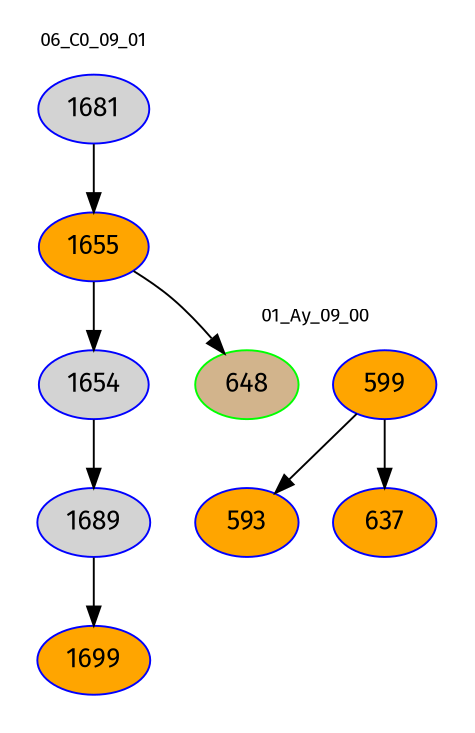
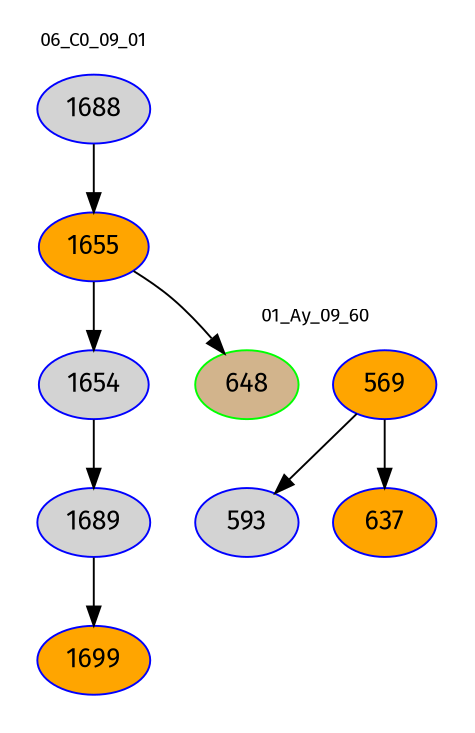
node "1681": label "1681" -> "1688"
cluster "01_Ay_09_00": label "01_Ay_09_00" -> "01_Ay_09_60"
node "599": label "599" -> "569"
node "593": fillcolor orange -> lightgrey
